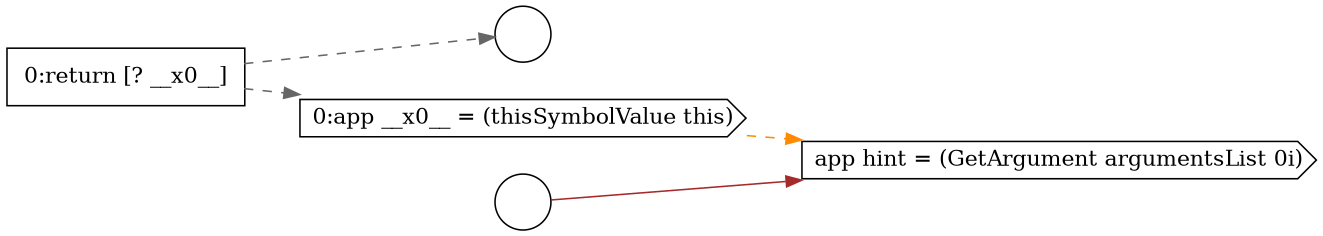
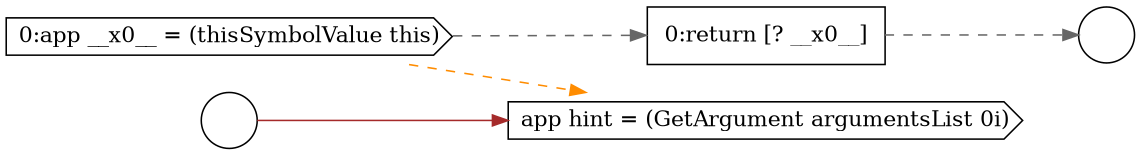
edge "0:return [? __x0__]" -> "0:app __x0__ = (thisSymbolValue this)": reversed
